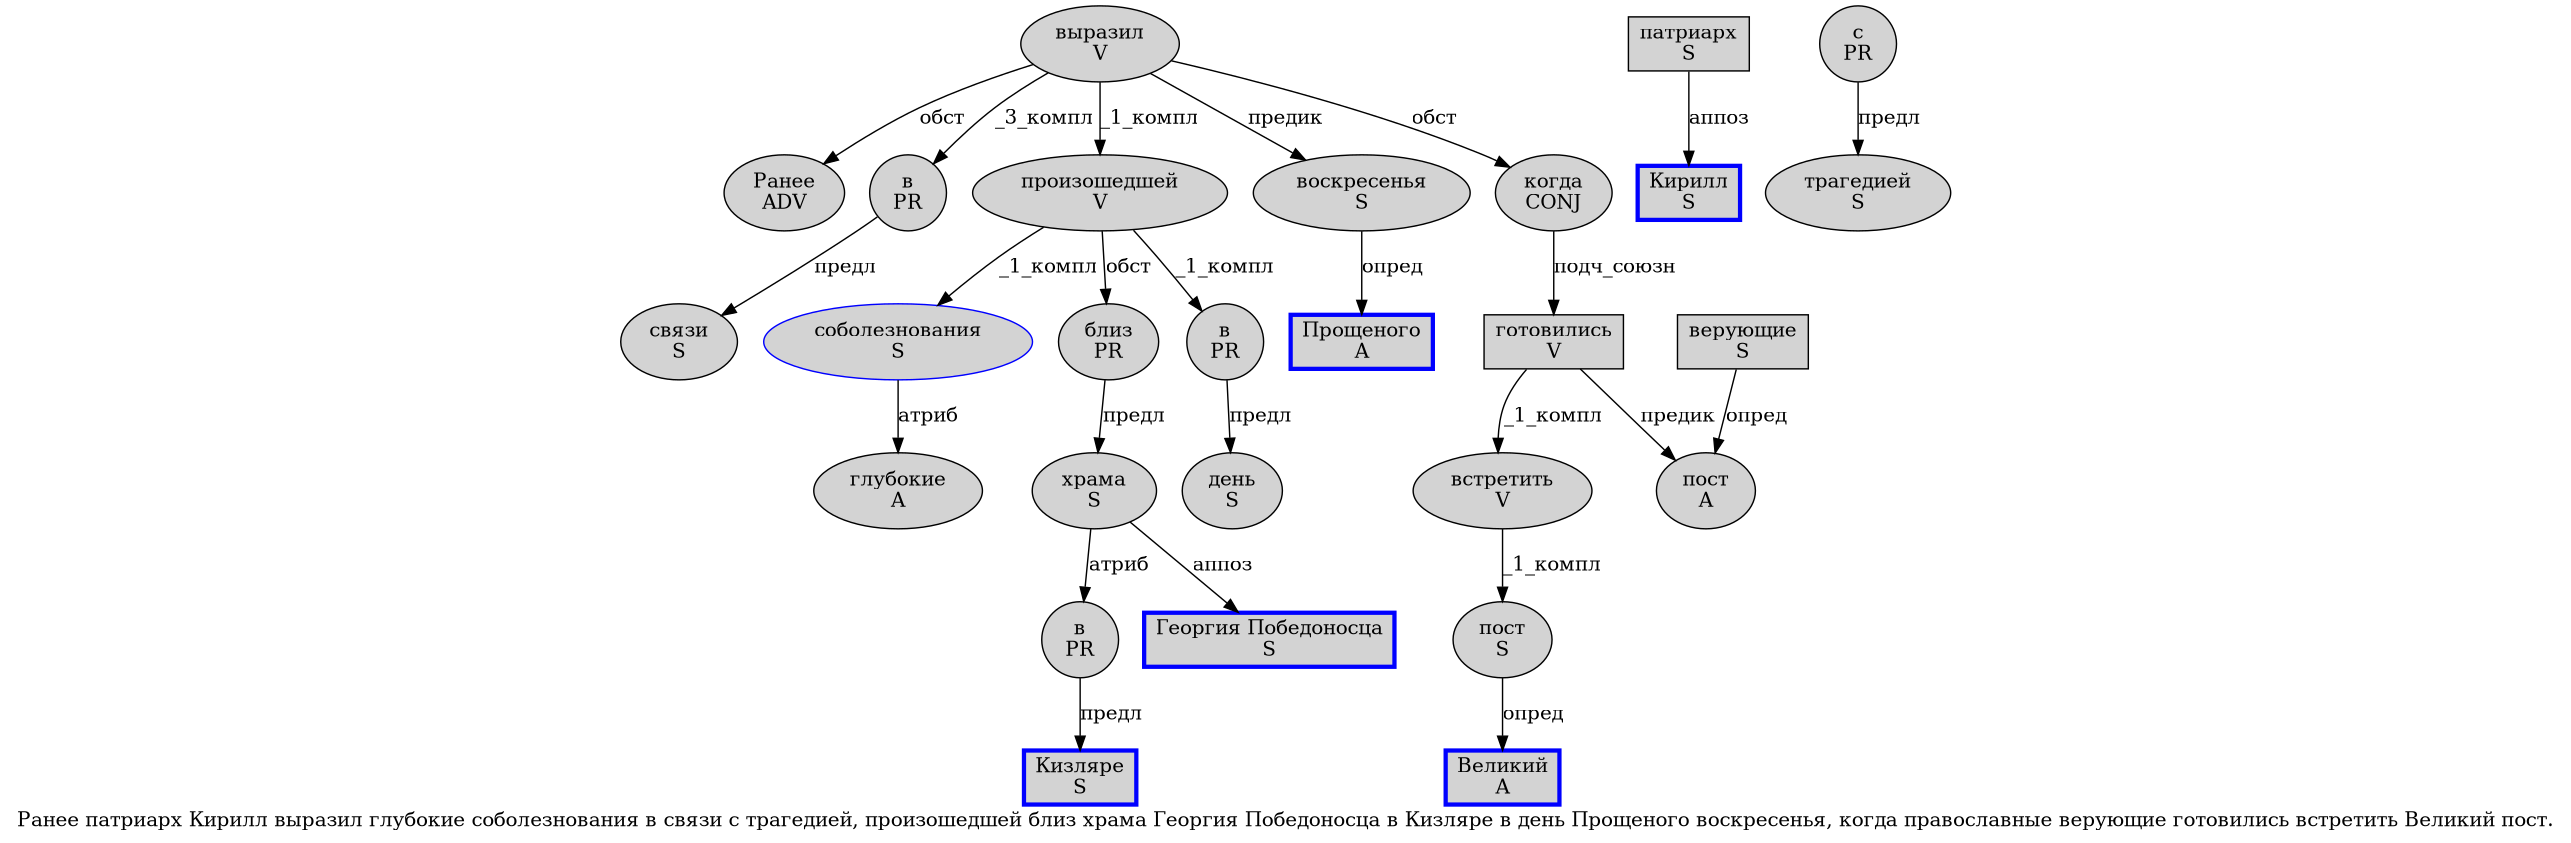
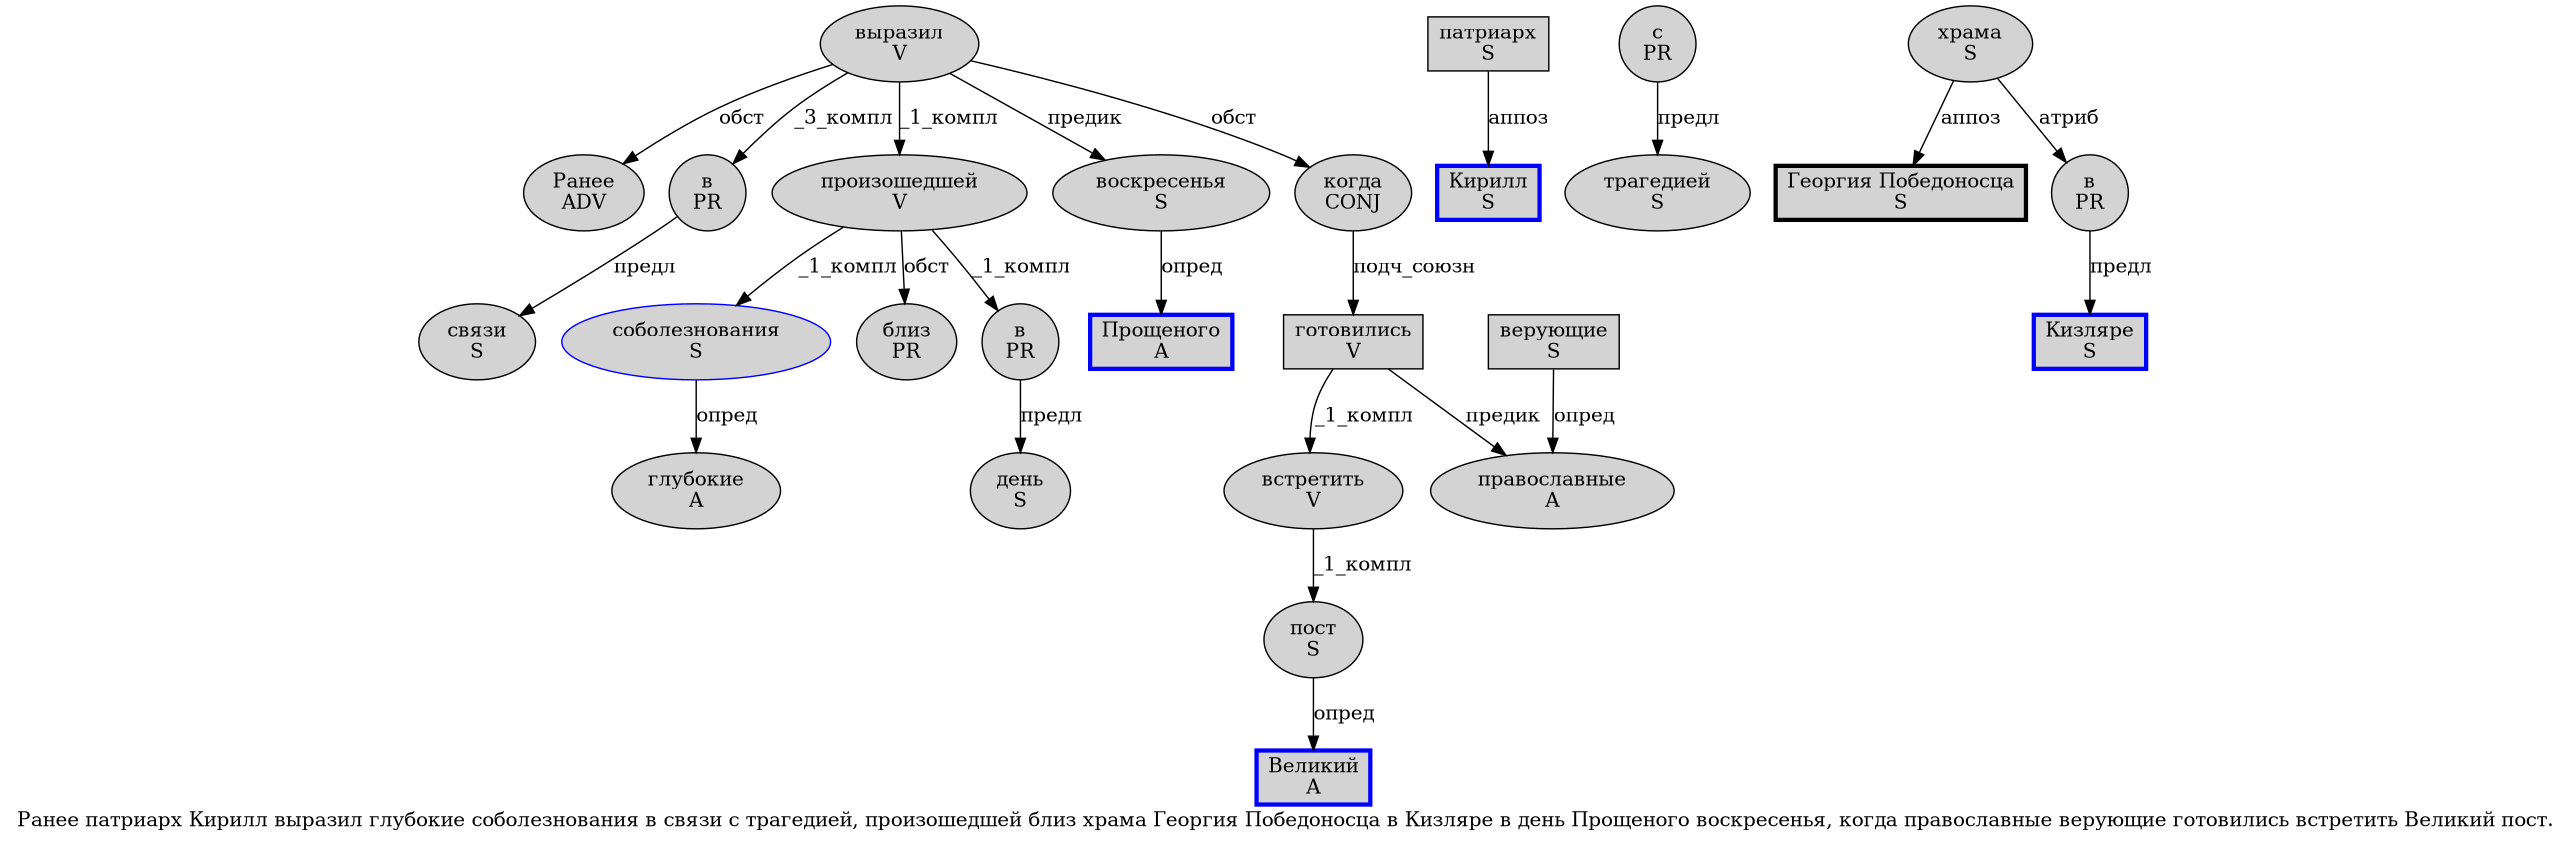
edge "близ PR" -> "храма S": removed, label "предл"
edge "соболезнования S" -> "глубокие A": label "атриб" -> "опред"
node "пост A": label "пост A" -> "православные A"
node "Георгия Победоносца S": color blue -> black
